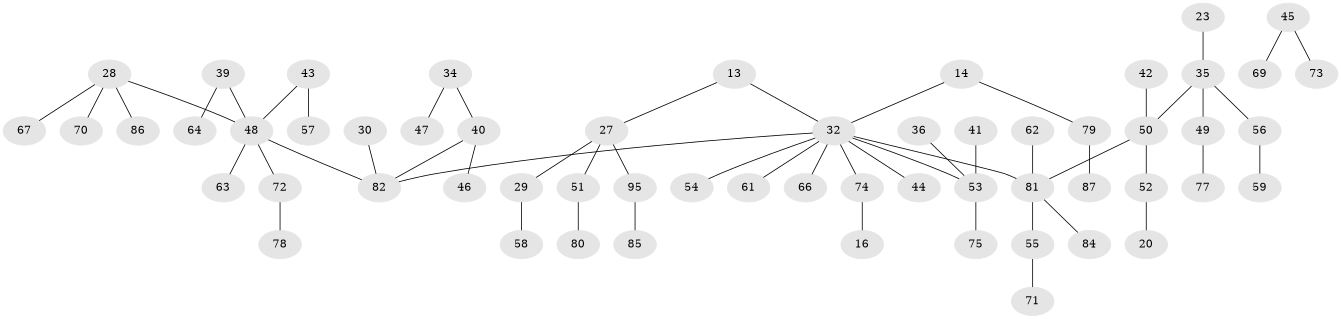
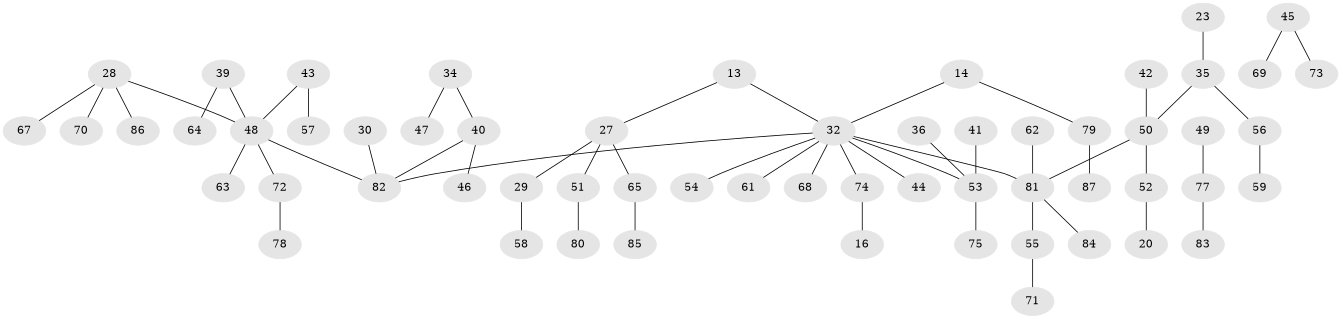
edge "35" -- "49": removed
node "95": label "95" -> "65"
node "66": label "66" -> "68"
node "83": added
